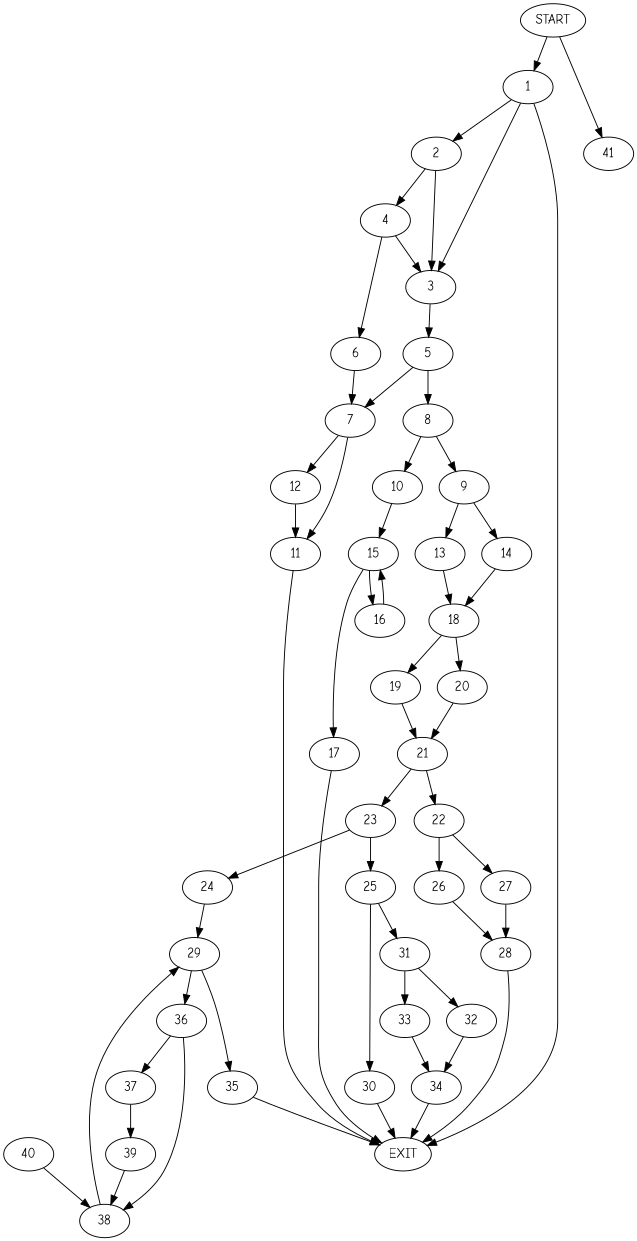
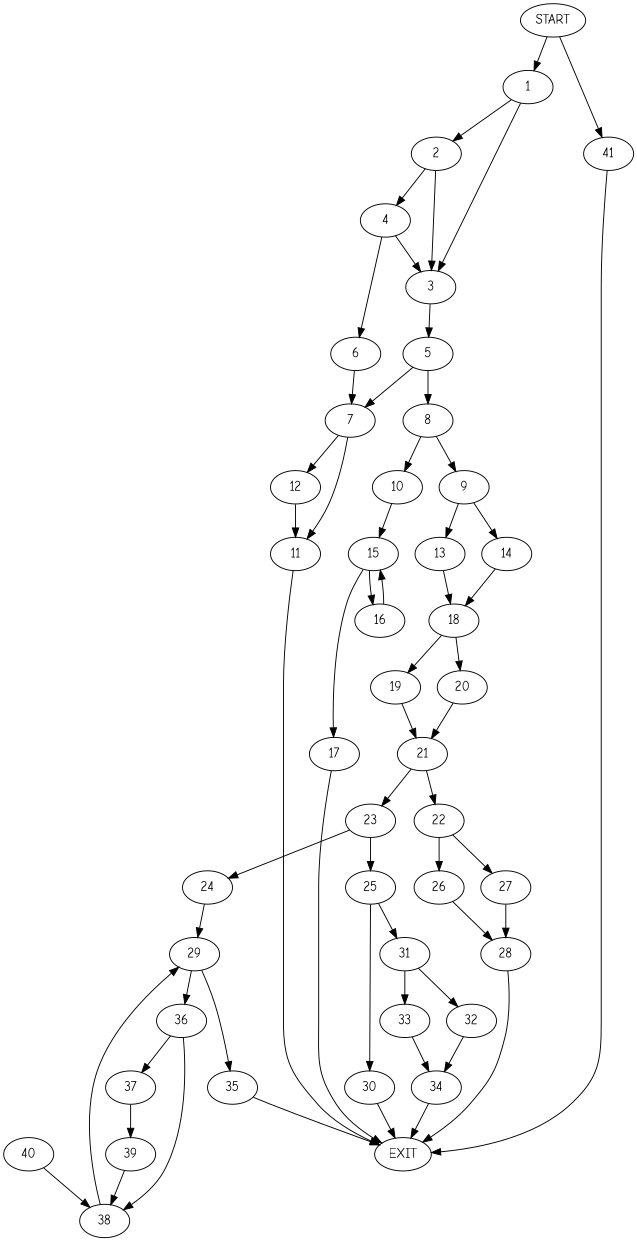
edge "1" -> "EXIT": now "41" -> "EXIT"
